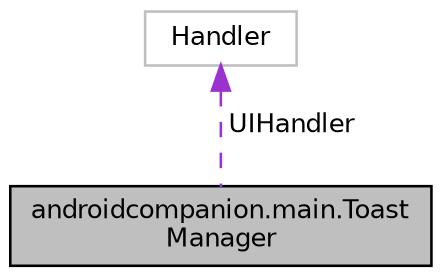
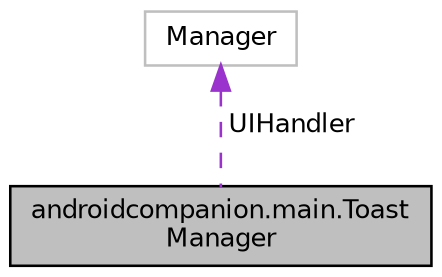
node "Handler": label "Handler" -> "Manager"
